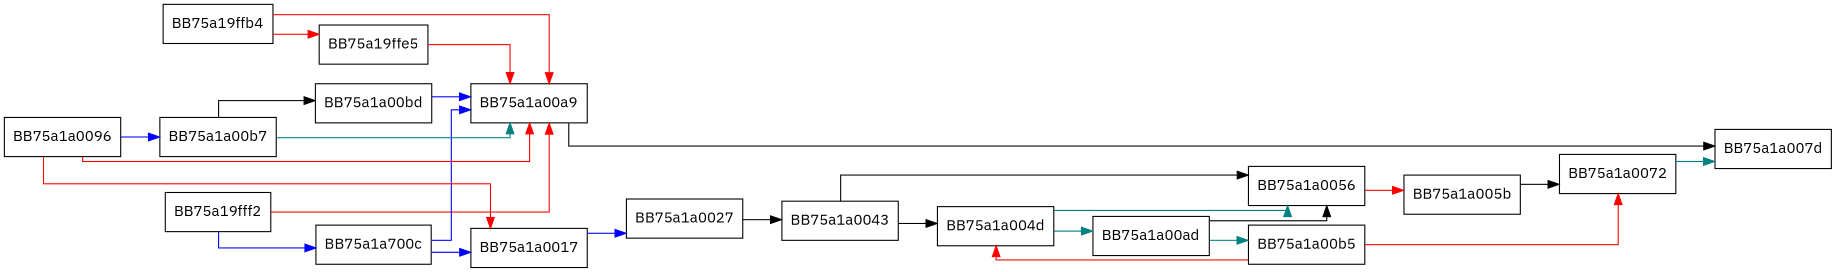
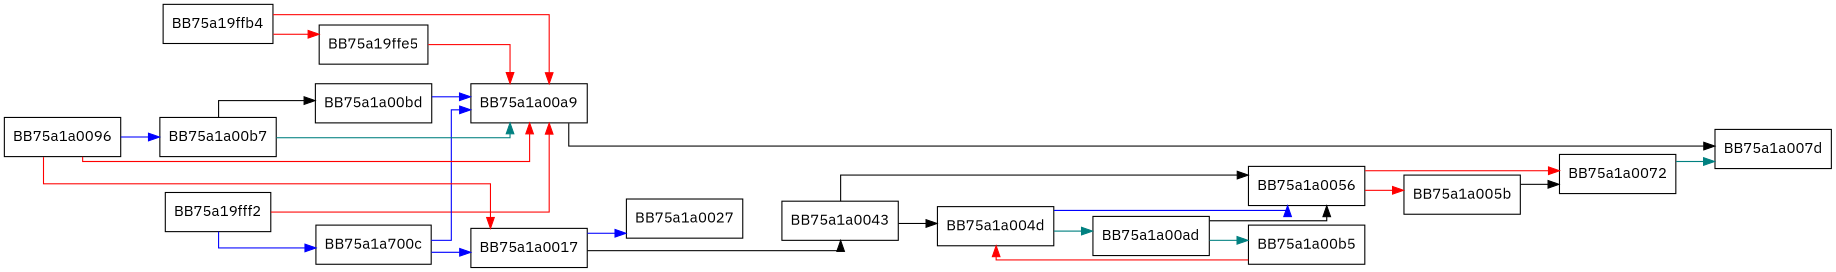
edge "BB75a1a004d" -> "BB75a1a0056": color teal -> blue
edge "BB75a1a0027" -> "BB75a1a0043": now "BB75a1a0017" -> "BB75a1a0043"
edge "BB75a1a00b5" -> "BB75a1a0072": now "BB75a1a0056" -> "BB75a1a0072"
